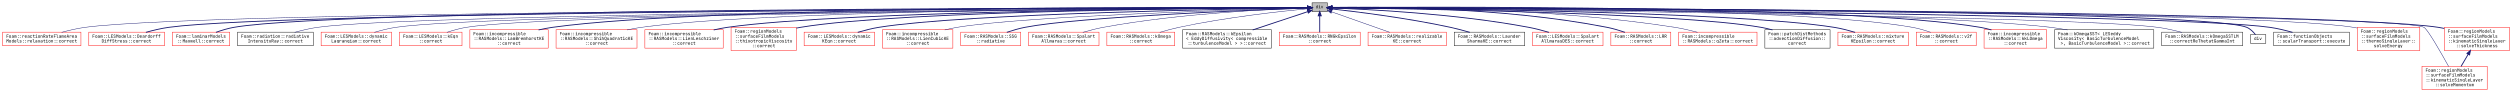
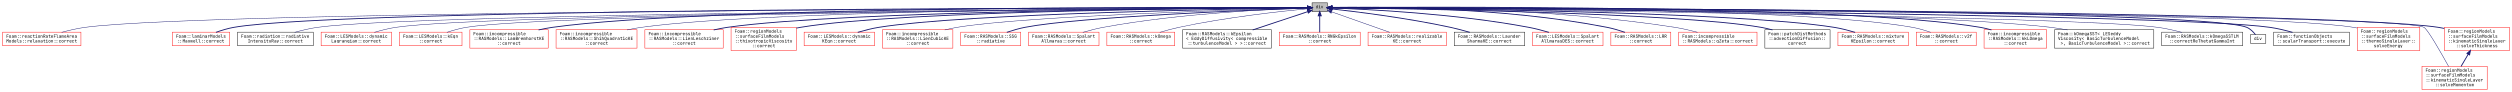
node "Foam::LESModels::Deardorff DiffStress::correct": removed
